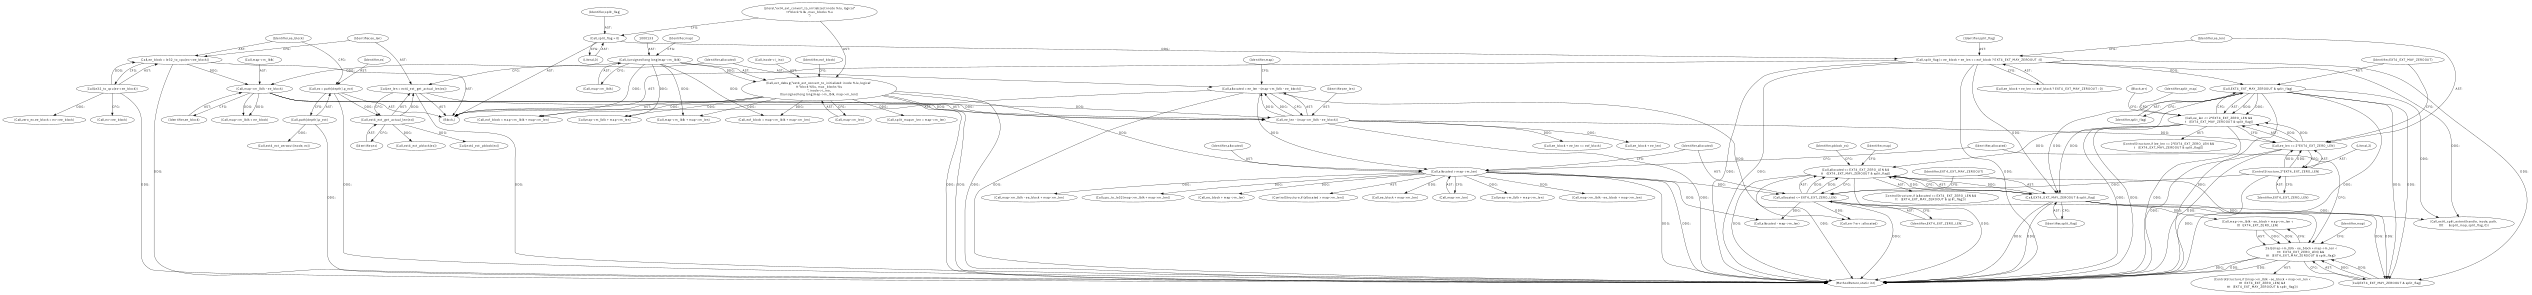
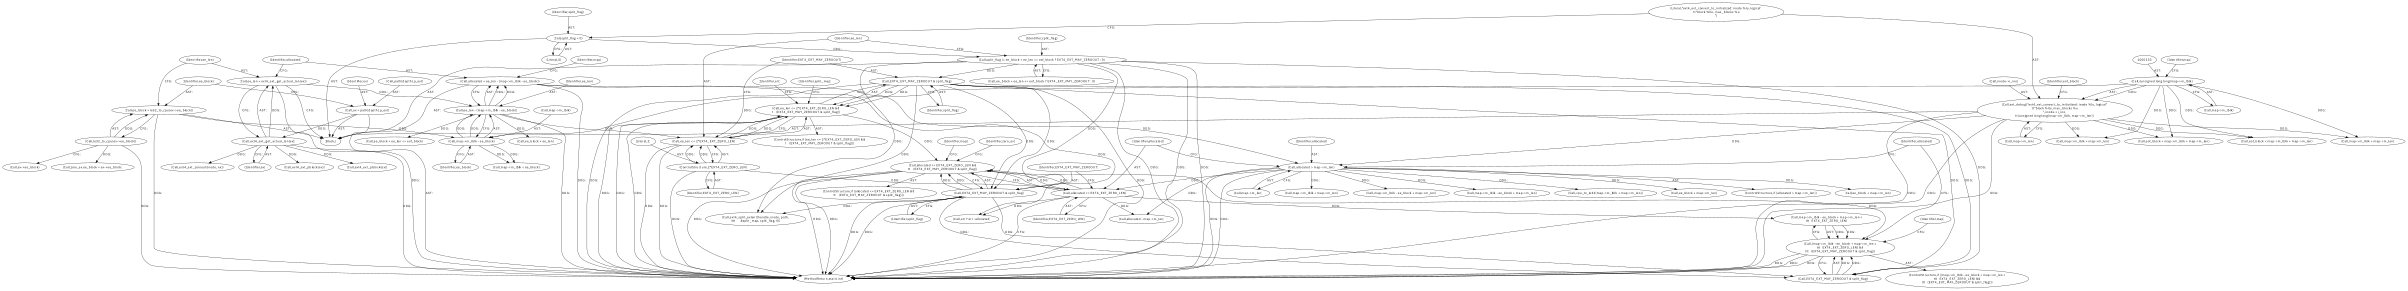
node "(Block,err)": label "(Block,err)" -> "(Identifier,err)"
edge "(Call,ex = path[depth].p_ext)" -> "(Call,path[depth].p_ext)": removed, label "CFG:"
edge "(Call,ee_len = ext4_ext_get_actual_len(ex))" -> "(Block,)": label "AST: " -> "CFG: "
node "(Call,split_map.m_len = map->m_len)": removed
edge "(Call,ee_len - (map->m_lblk - ee_block))" -> "(Call,map->m_lblk - ee_block)": added, label "CFG:"
edge "(Call,path[depth].p_ext)" -> "(Call,ext4_ext_zeroout(inode, ex))": now "(Call,ext4_ext_get_actual_len(ex))" -> "(Call,ext4_ext_zeroout(inode, ex))"
node "(Identifier,pblock_ex)": label "(Identifier,pblock_ex)" -> "(Identifier,zero_ex)"
edge "(Call,ex = path[depth].p_ext)" -> "(MethodReturn,static int)": label "DDG: " -> "AST: "
edge "(Call,allocated <= EXT4_EXT_ZERO_LEN)" -> "(MethodReturn,static int)": label "DDG: " -> "CFG: "
edge "(Call,path[depth].p_ext)" -> "(MethodReturn,static int)": now "(Call,ext4_ext_get_actual_len(ex))" -> "(MethodReturn,static int)"
